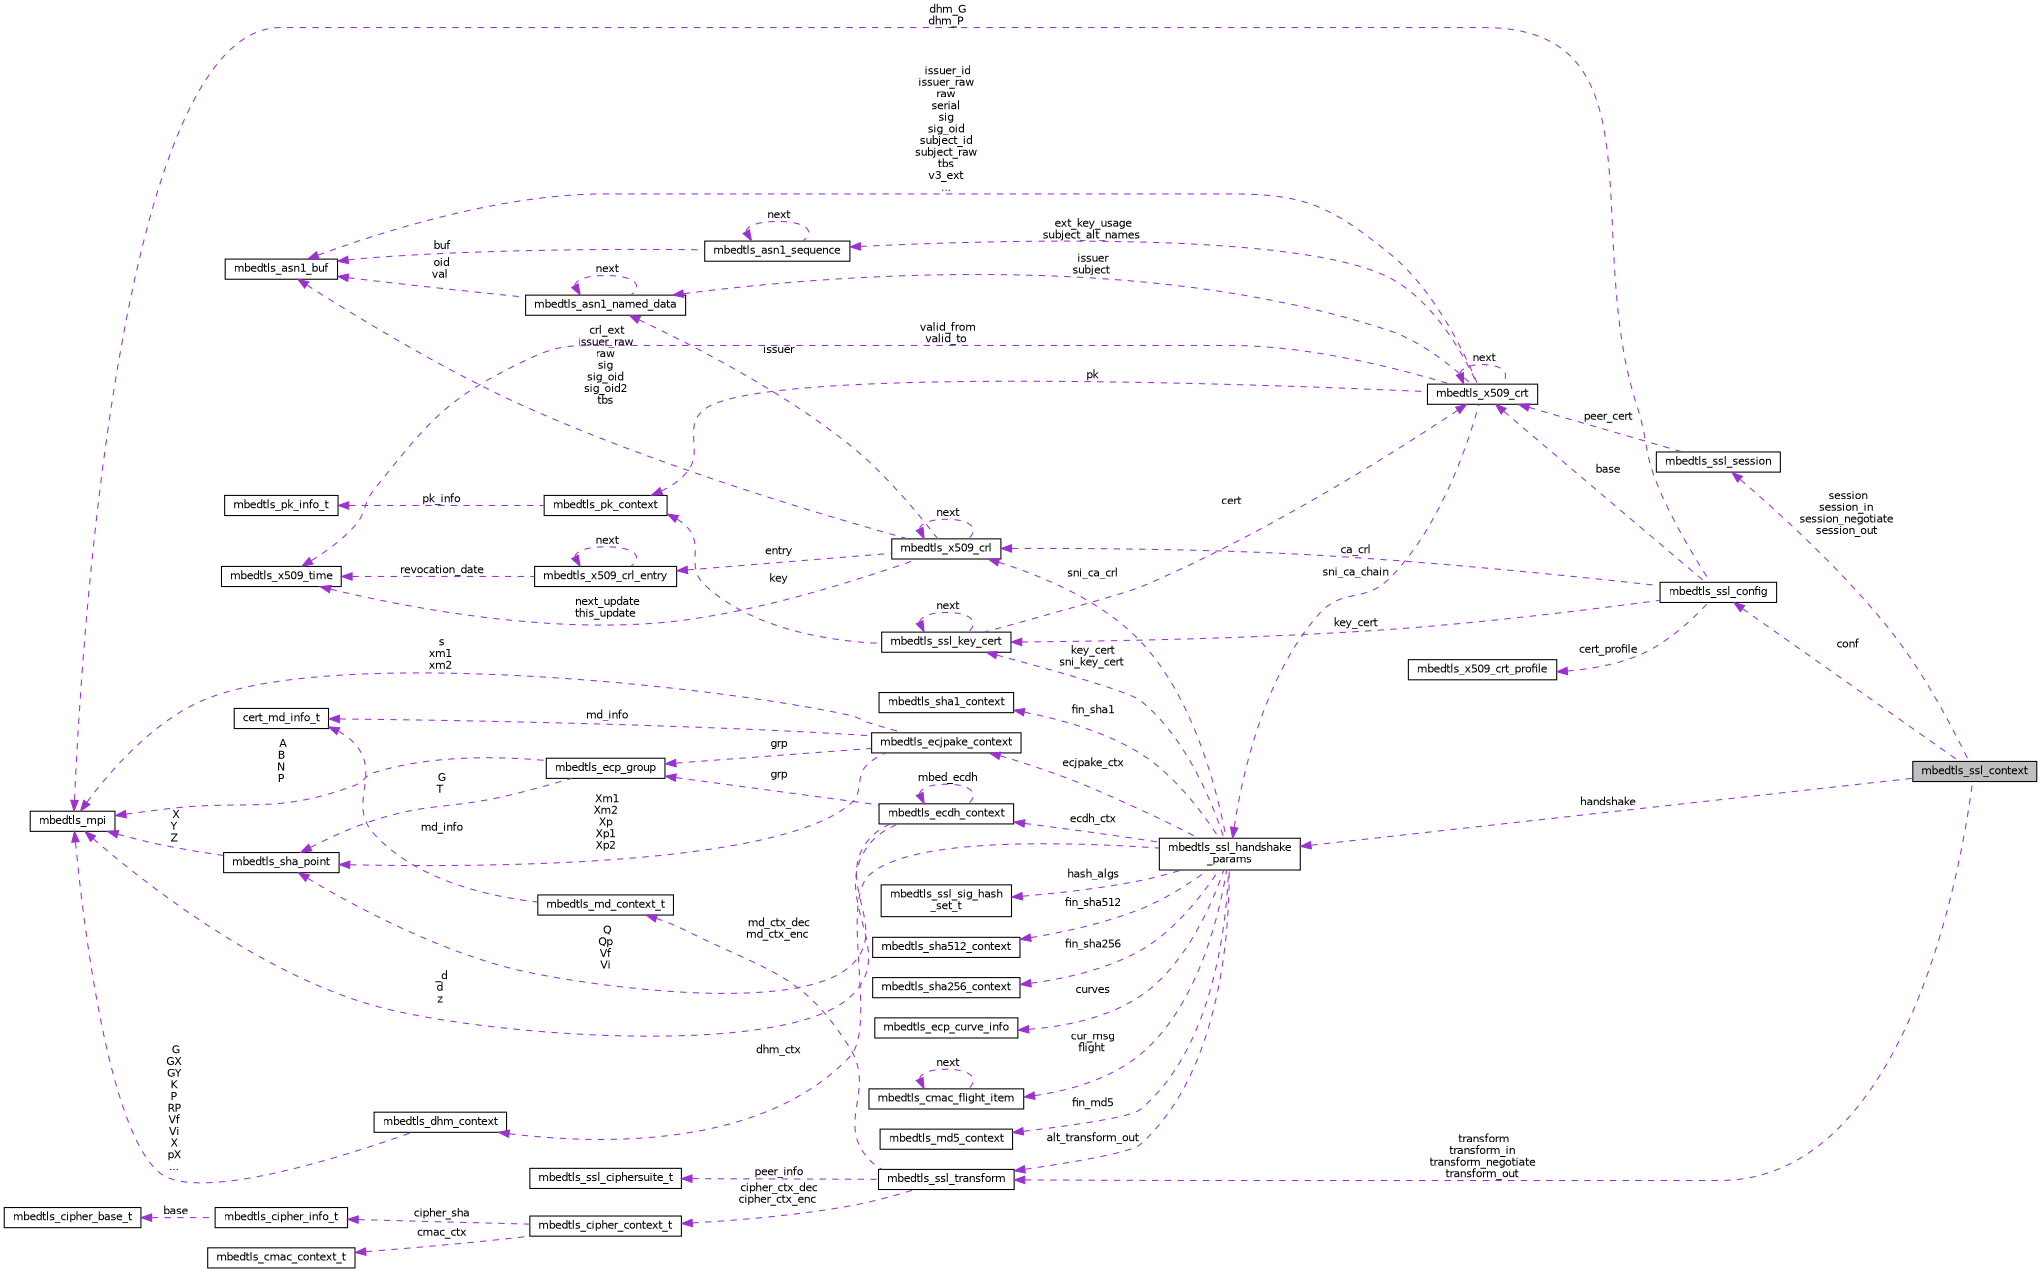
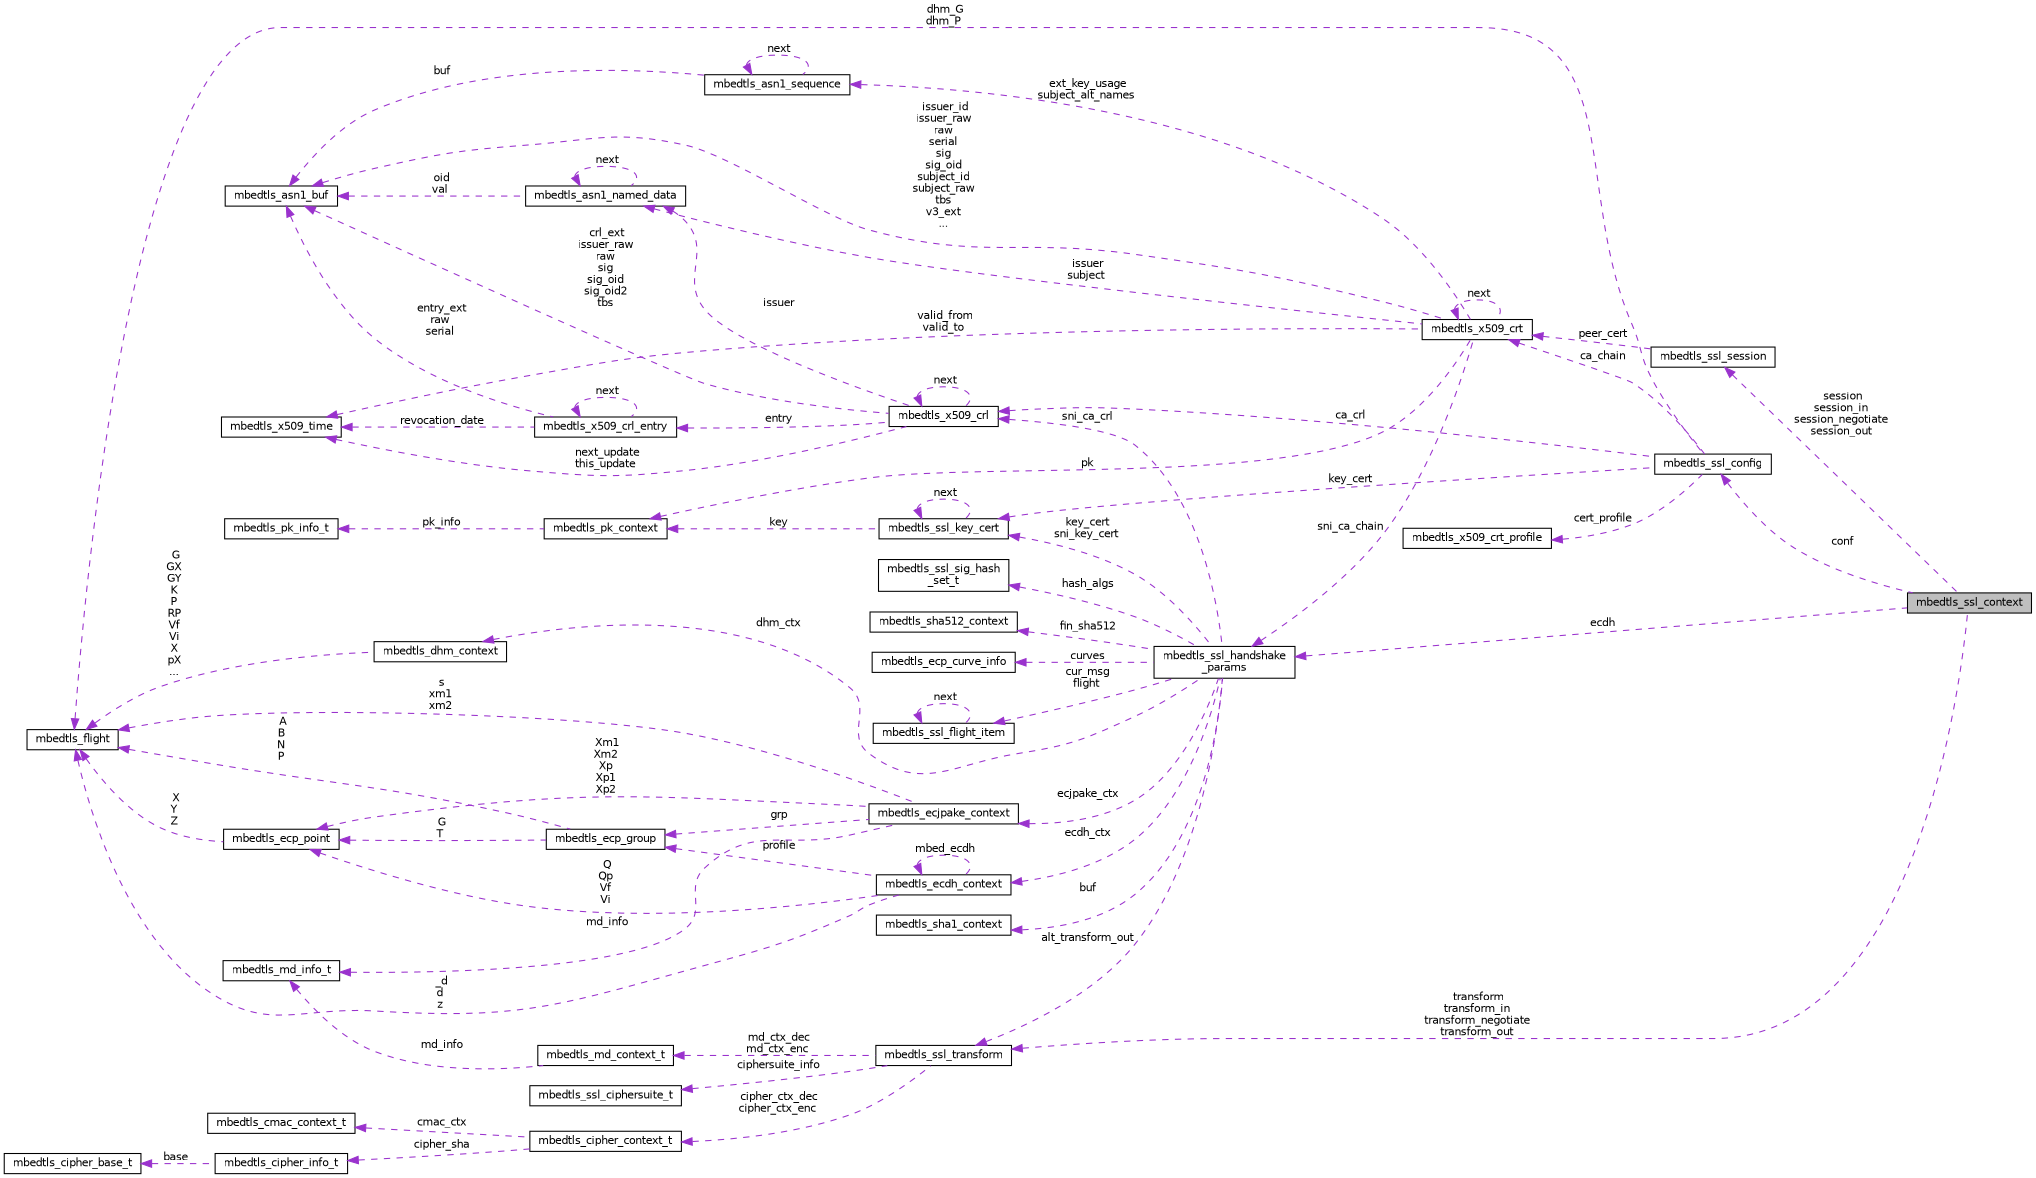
edge "mbedtls_x509_crl_entry" -> "mbedtls_asn1_buf": added, label "entry_ext raw serial"
edge "mbedtls_ssl_config" -> "mbedtls_x509_crt": label " base" -> " ca_chain"
edge "mbedtls_ssl_key_cert" -> "mbedtls_x509_crt": removed, label "cert"
edge "mbedtls_ssl_handshake _params" -> "mbedtls_sha1_context": label " fin_sha1" -> " buf"
node "cert_md_info_t": label "cert_md_info_t" -> "mbedtls_md_info_t"
edge "mbedtls_ecdh_context" -> "mbedtls_ecp_group": label " grp" -> " profile"
edge "mbedtls_ssl_context" -> "mbedtls_ssl_handshake _params": label " handshake" -> " ecdh"
node "mbedtls_mpi": label "mbedtls_mpi" -> "mbedtls_flight"
node "mbedtls_sha_point": label "mbedtls_sha_point" -> "mbedtls_ecp_point"
node "mbedtls_sha256_context": removed
node "mbedtls_cmac_flight_item": label "mbedtls_cmac_flight_item" -> "mbedtls_ssl_flight_item"
node "mbedtls_md5_context": removed
edge "mbedtls_ssl_transform" -> "mbedtls_ssl_ciphersuite_t": label " peer_info" -> " ciphersuite_info"
